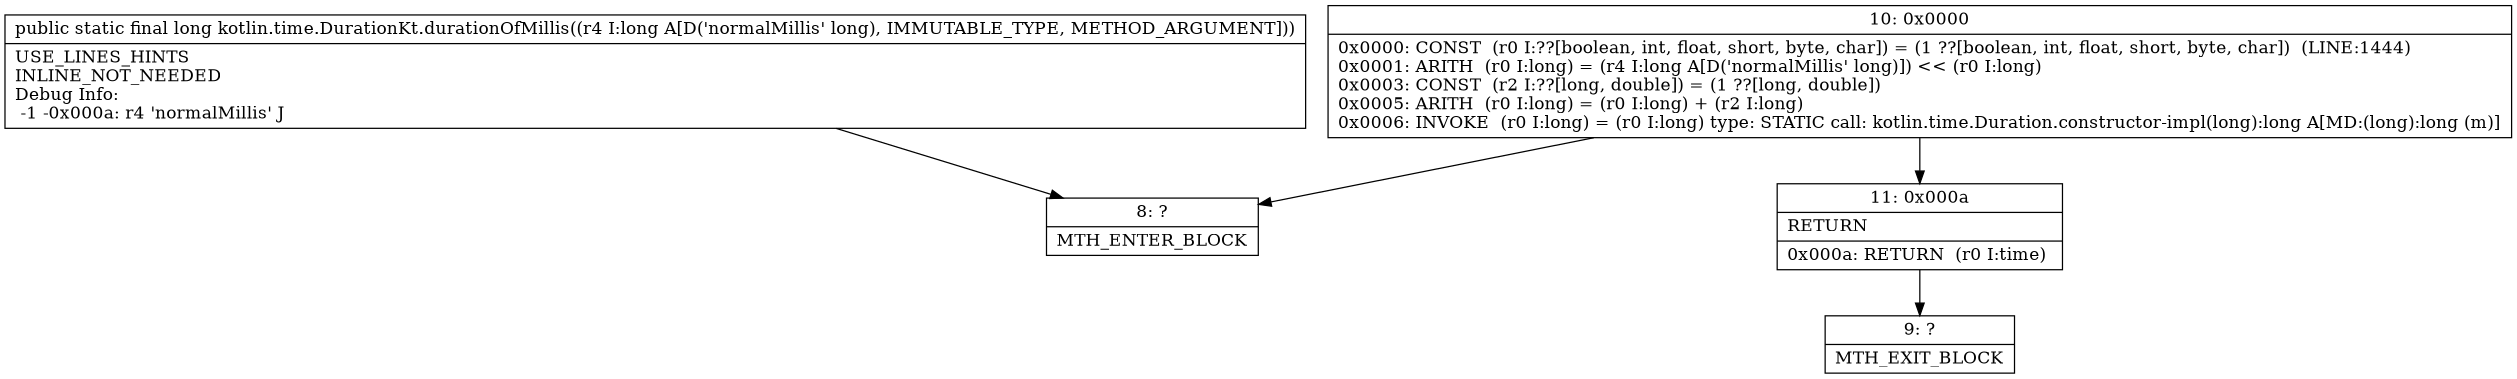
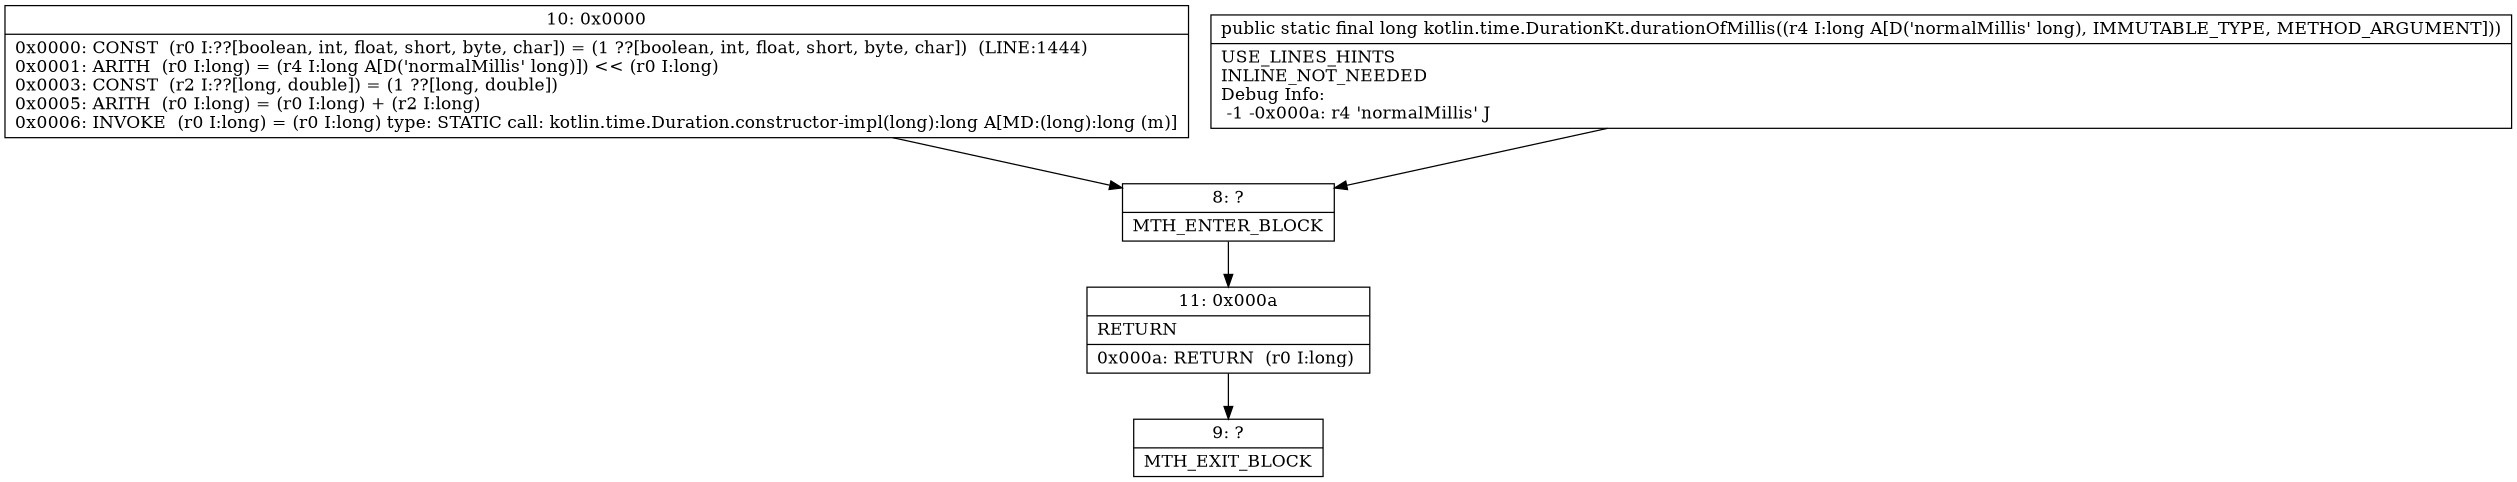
edge "10: 0x0000" -> "11: 0x000a": now "8: ?" -> "11: 0x000a"
node "11: 0x000a": text "0x000a: RETURN  (r0 I:time)" -> "0x000a: RETURN  (r0 I:long)"
